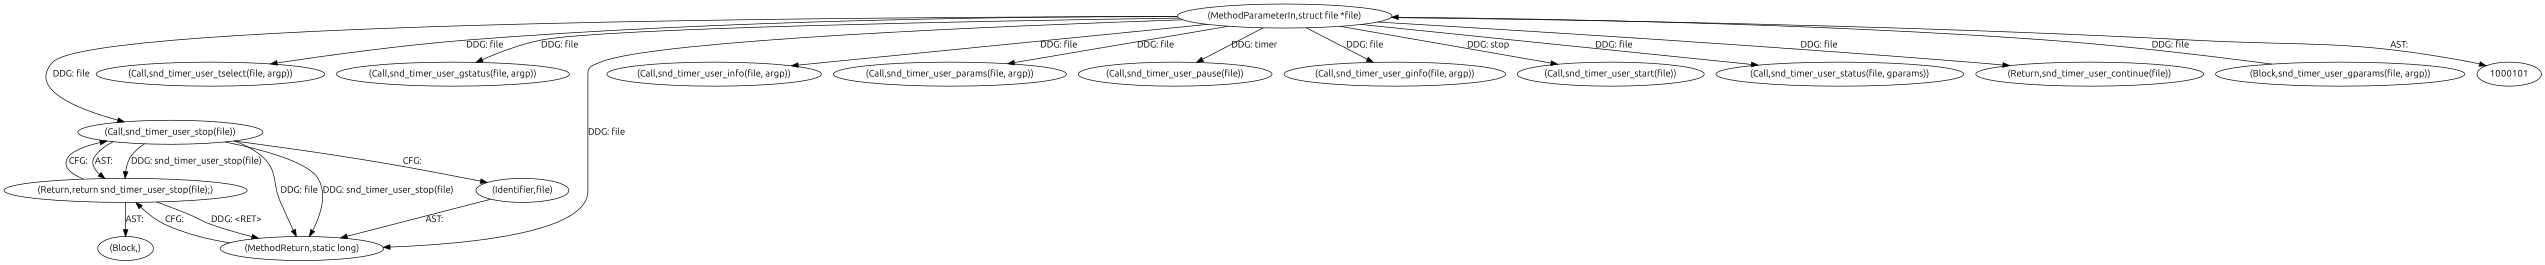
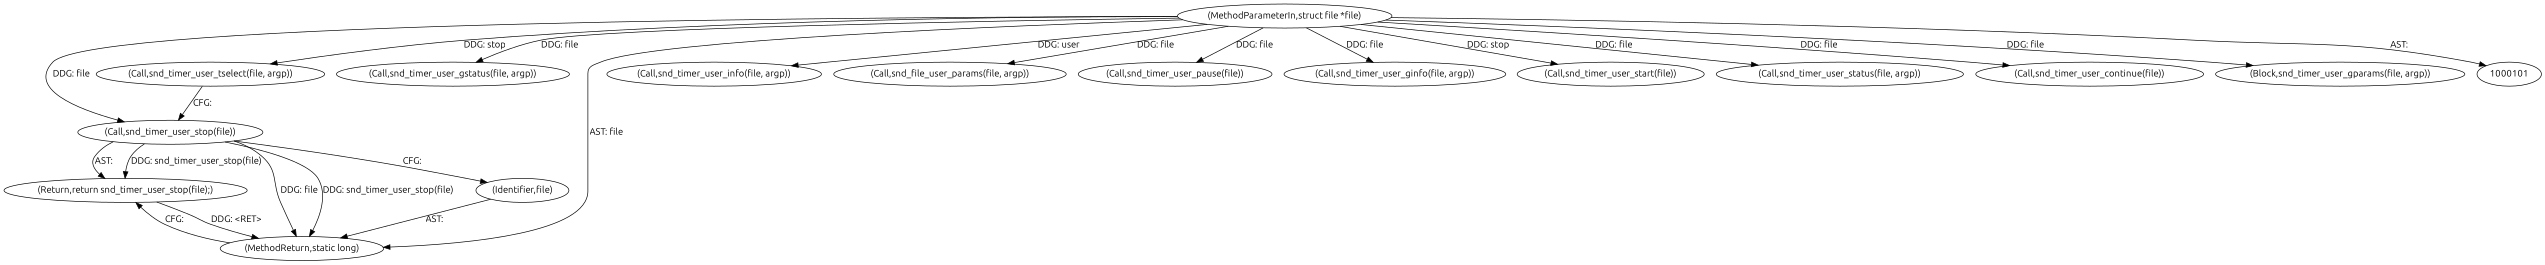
edge "(Block,snd_timer_user_gparams(file, argp))" -> "(MethodParameterIn,struct file *file)": reversed
edge "(MethodParameterIn,struct file *file)" -> "(Call,snd_timer_user_tselect(file, argp))": label "DDG: file" -> "DDG: stop"
edge "(MethodParameterIn,struct file *file)" -> "(Call,snd_timer_user_info(file, argp))": label "DDG: file" -> "DDG: user"
edge "(MethodParameterIn,struct file *file)" -> "(Call,snd_timer_user_pause(file))": label "DDG: timer" -> "DDG: file"
node "(Call,snd_timer_user_params(file, argp))": label "(Call,snd_timer_user_params(file, argp))" -> "(Call,snd_file_user_params(file, argp))"
node "(Call,snd_timer_user_status(file, gparams))": label "(Call,snd_timer_user_status(file, gparams))" -> "(Call,snd_timer_user_status(file, argp))"
node "(Return,snd_timer_user_continue(file))": label "(Return,snd_timer_user_continue(file))" -> "(Call,snd_timer_user_continue(file))"
edge "(MethodParameterIn,struct file *file)" -> "(MethodReturn,static long)": label "DDG: file" -> "AST: file"
edge "(Return,return snd_timer_user_stop(file);)" -> "(Call,snd_timer_user_stop(file))": now "(Call,snd_timer_user_tselect(file, argp))" -> "(Call,snd_timer_user_stop(file))"
node "(Block,)": removed
